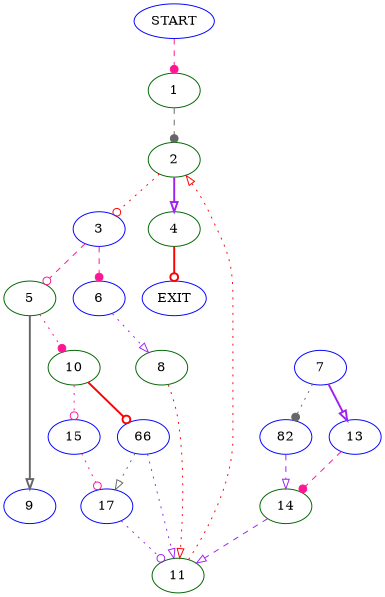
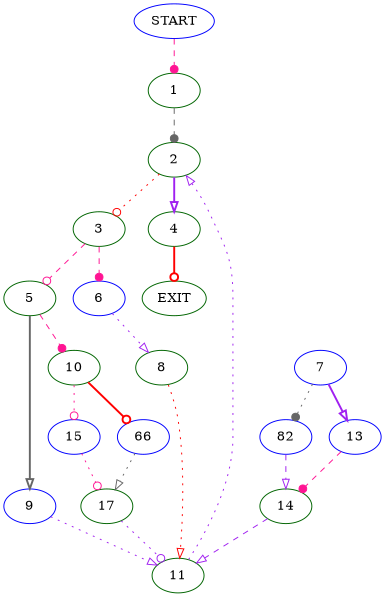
node "3": color blue -> darkgreen
node "EXIT": color blue -> darkgreen
edge "5" -> "10": style dotted -> dashed
edge "11" -> "2": color red -> purple
edge "66" -> "11": now "9" -> "11"
node "17": color blue -> darkgreen
